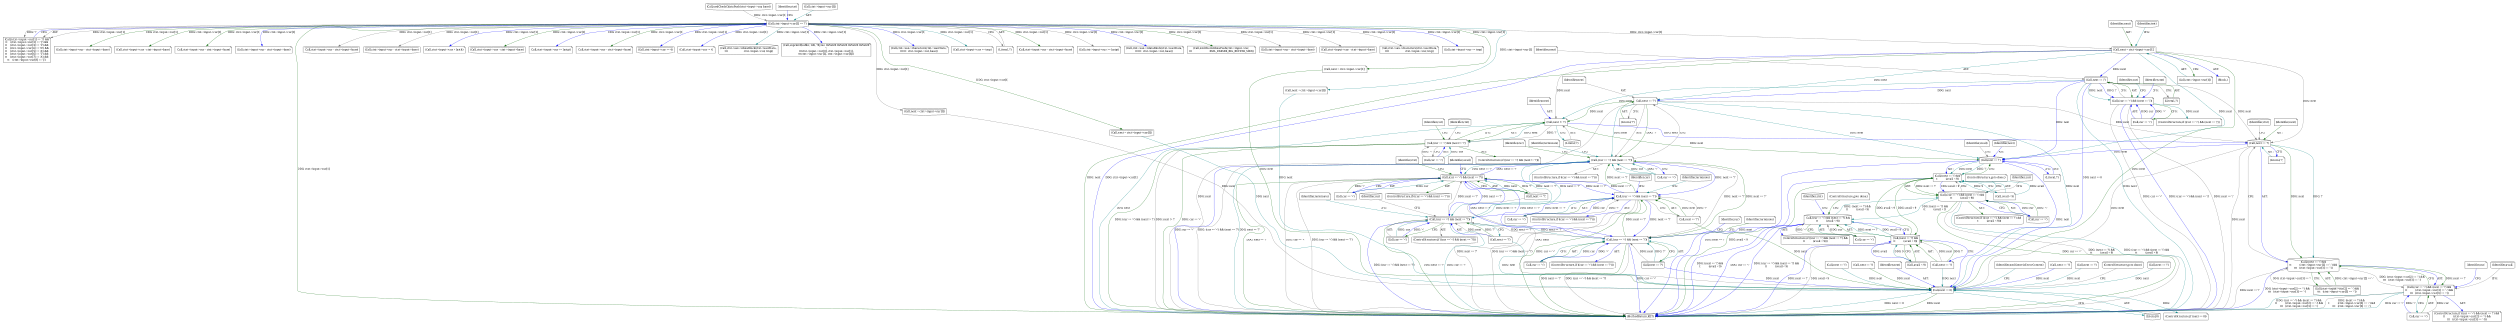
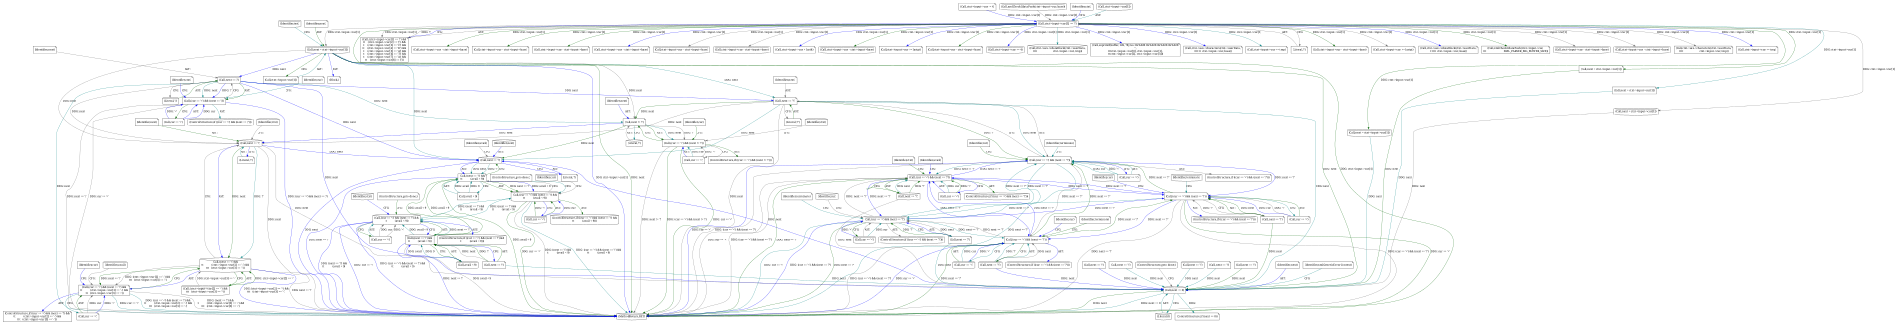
edge "(Call,ctxt->input->cur[1] == '!')" -> "(Call,ctxt->input->cur -= 4)": reversed
edge "(Call,(cur == '<') && (next == '/'))" -> "(ControlStructure,if ((cur == '<') && (next == '/')))": label "DDG: next" -> "AST: "
node "(ControlStructure,if ((cur == '<') && (next == '/')))": shape note -> cylinder
edge "(Call,next == '/')" -> "(Call,next == 0)": label "DDG: next == 0" -> "DDG: next"
edge "(Call,next != '!')" -> "(MethodReturn,RET)": removed, label "DDG: next"
